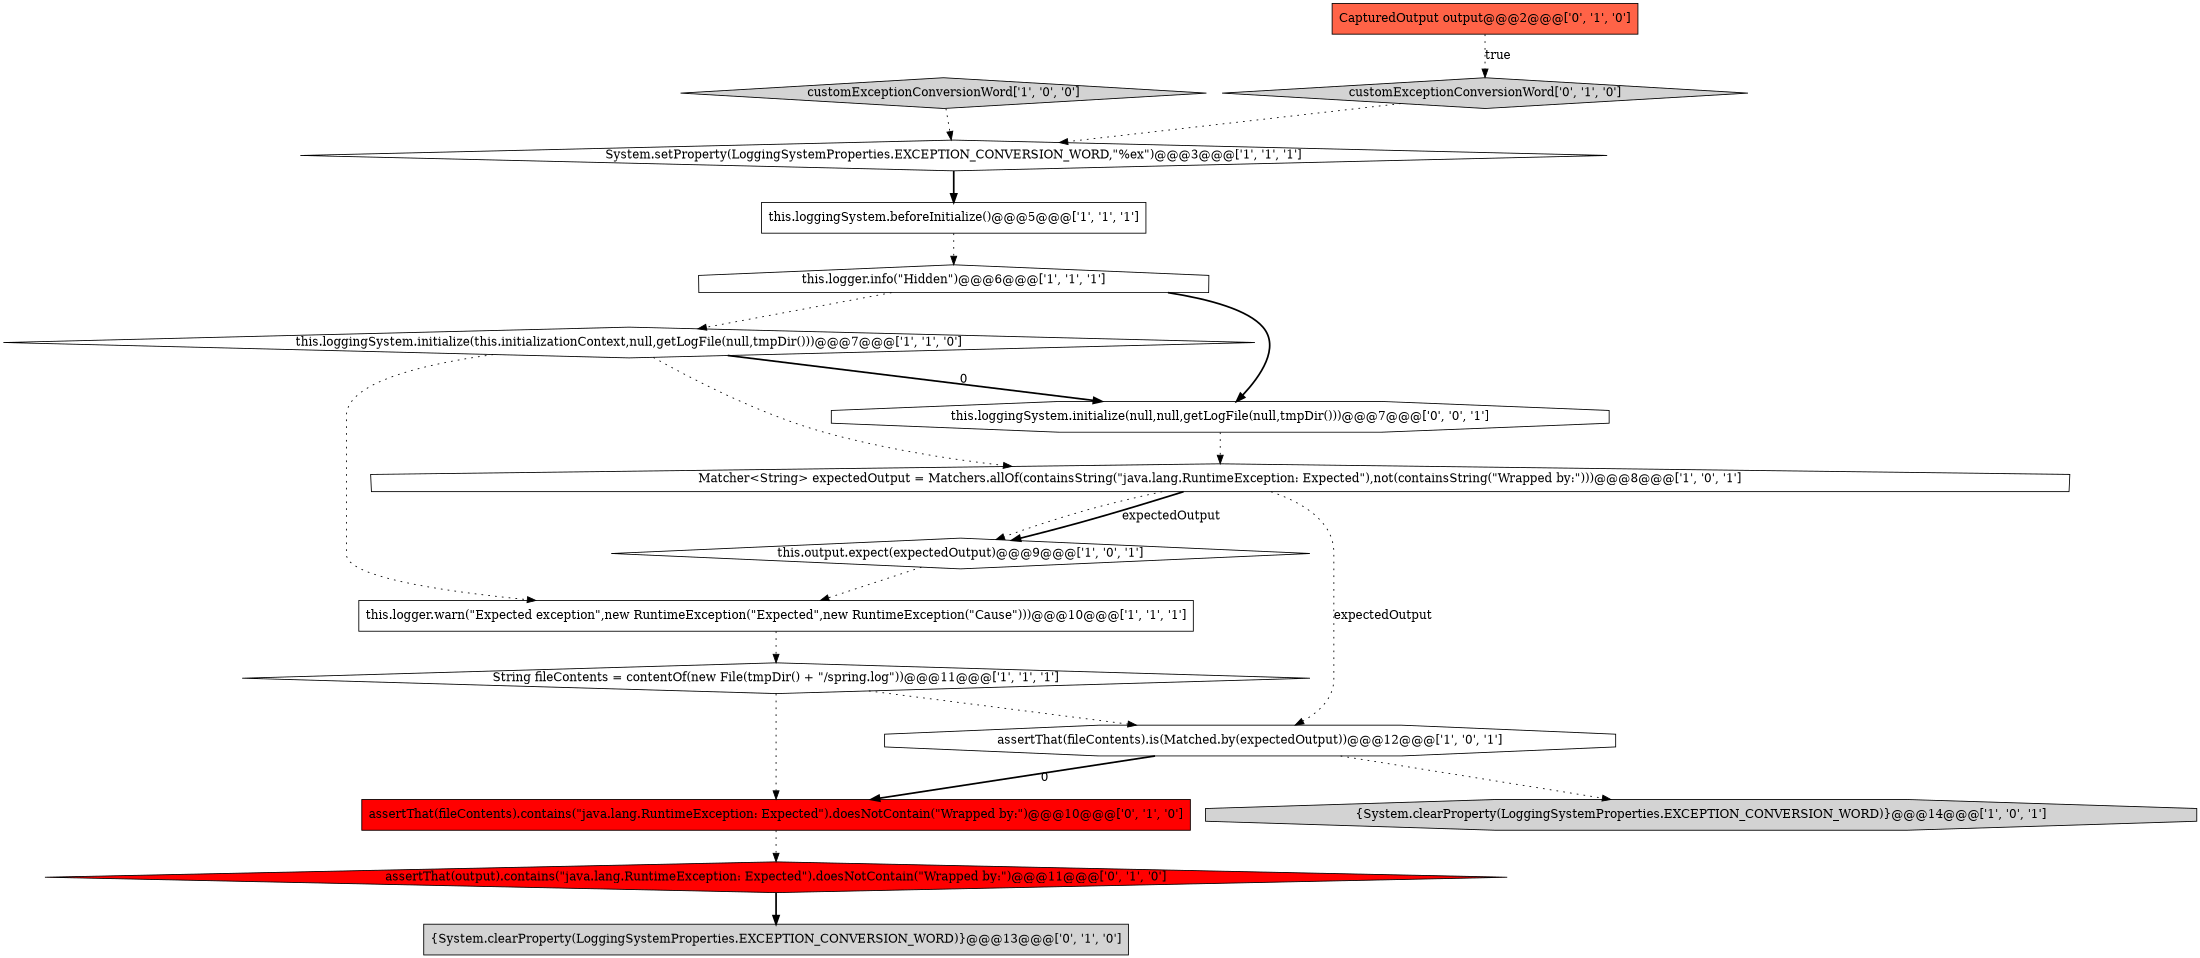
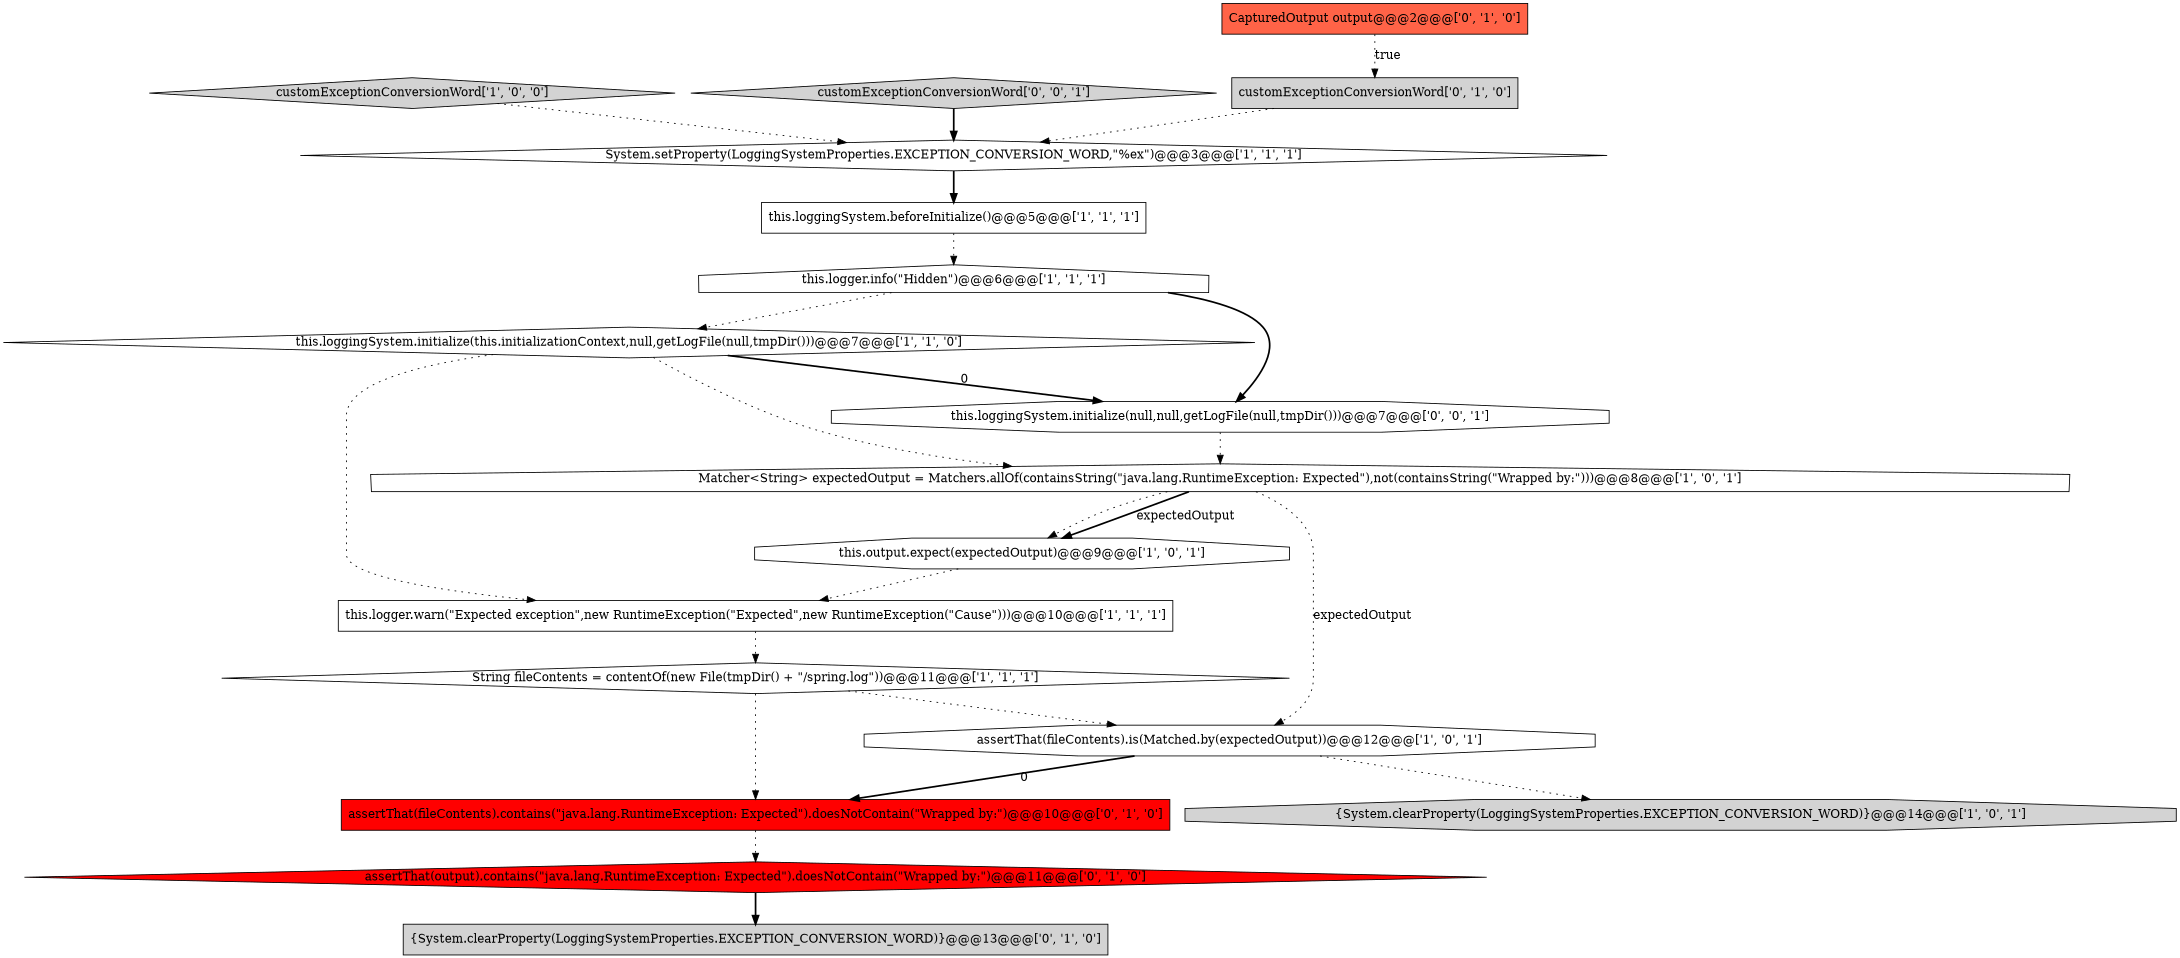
node "customExceptionConversionWord['0', '0', '1']": added
node "customExceptionConversionWord['0', '1', '0']": shape diamond -> box
node "this.output.expect(expectedOutput)@@@9@@@['1', '0', '1']": shape diamond -> octagon
